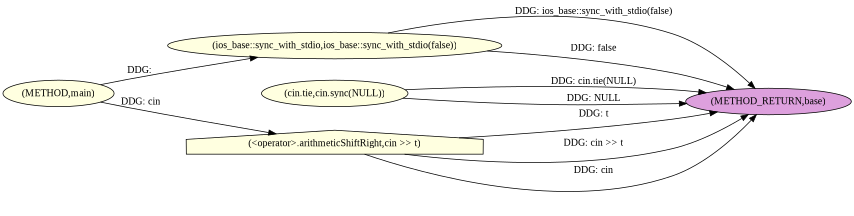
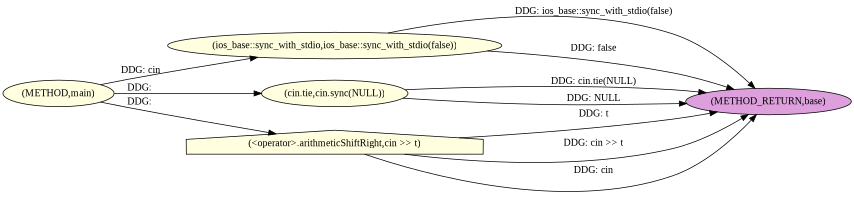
edge "(METHOD,main)" -> "(ios_base::sync_with_stdio,ios_base::sync_with_stdio(false))": label "DDG: " -> "DDG: cin"
edge "(METHOD,main)" -> "(cin.tie,cin.sync(NULL))": added, label "DDG:"
edge "(METHOD,main)" -> "(<operator>.arithmeticShiftRight,cin >> t)": label "DDG: cin" -> "DDG: "
